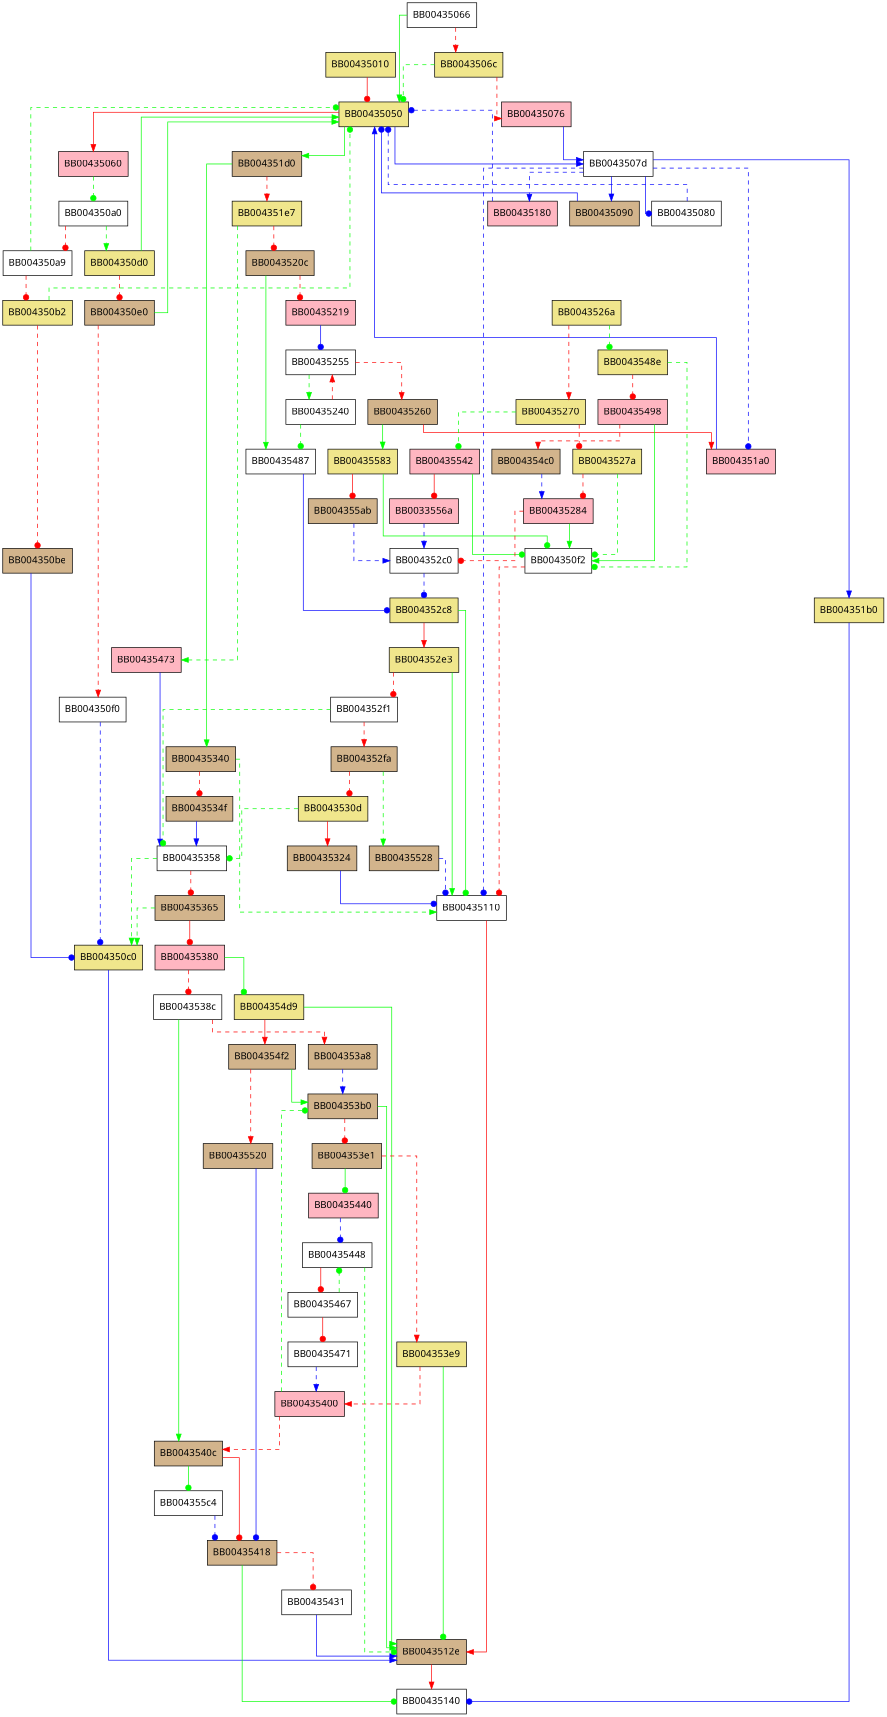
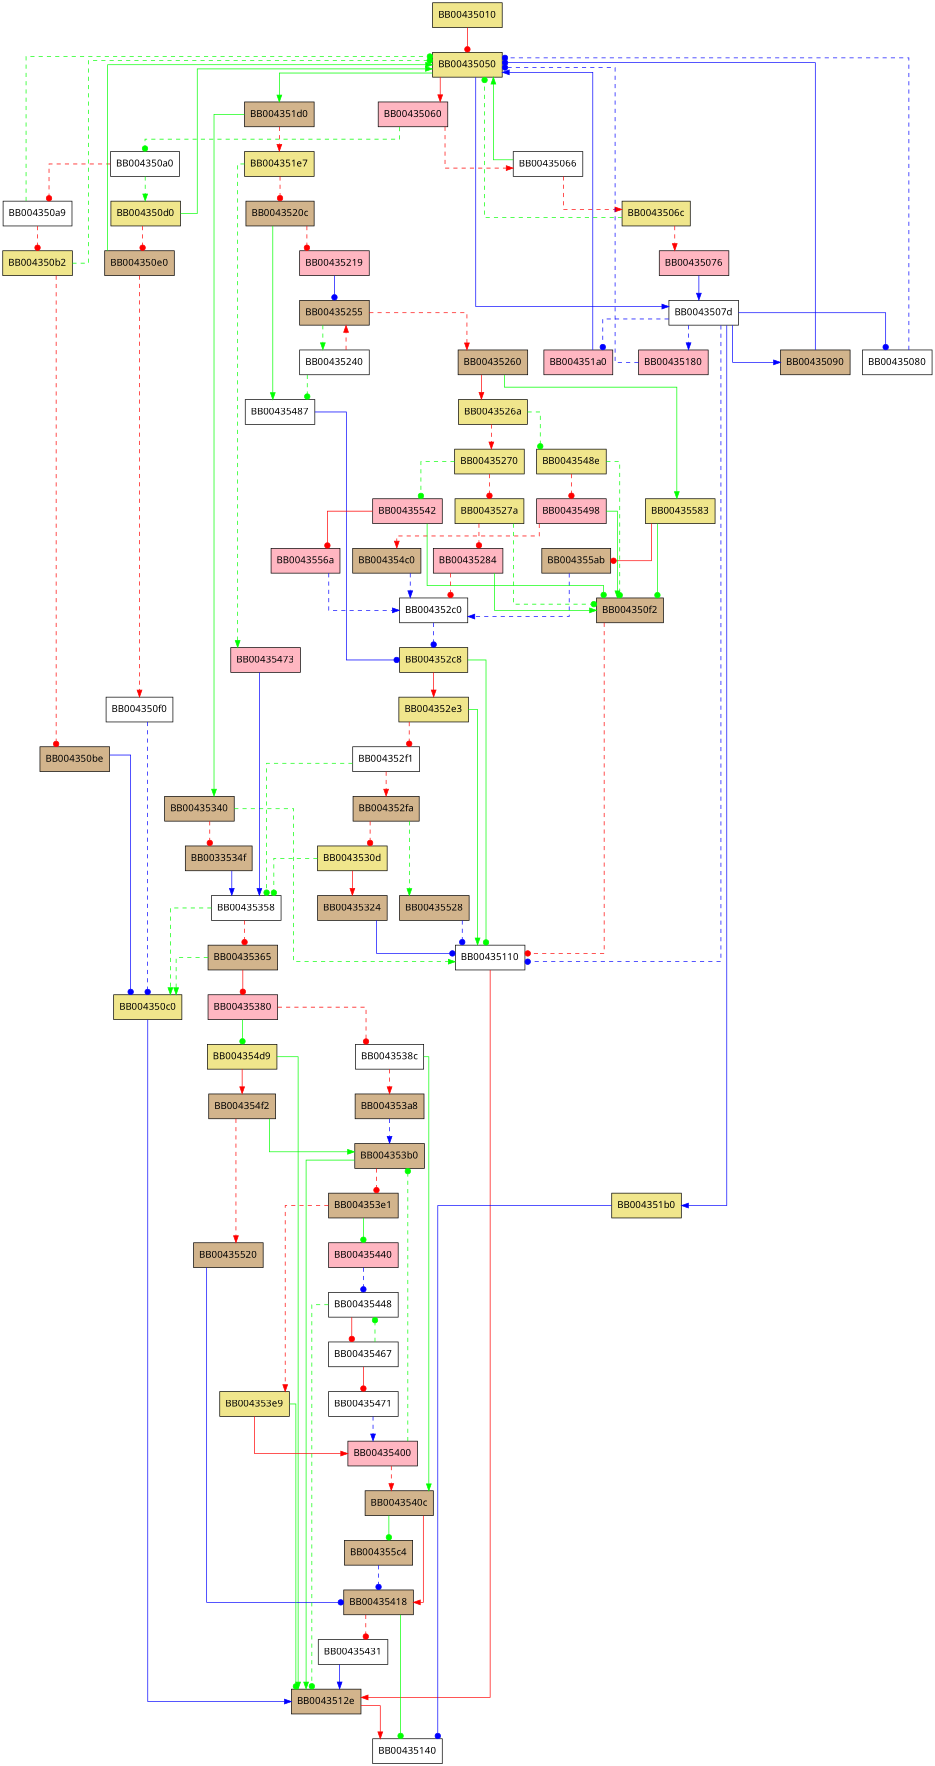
edge "BB00435060" -> "BB00435066": added
node "BB00435255": fillcolor white -> tan
edge "BB00435260" -> "BB004351a0": now "BB00435260" -> "BB0043526a"
edge "BB004354c0" -> "BB00435284": now "BB004354c0" -> "BB004352c0"
node "BB0033556a": label "BB0033556a" -> "BB0043556a"
node "BB004350f2": fillcolor white -> tan
node "BB0043534f": label "BB0043534f" -> "BB0033534f"
edge "BB004353e9" -> "BB00435400": style dashed -> solid
edge "BB0043540c" -> "BB00435418": arrowhead dot -> normal
node "BB004355c4": fillcolor white -> tan
